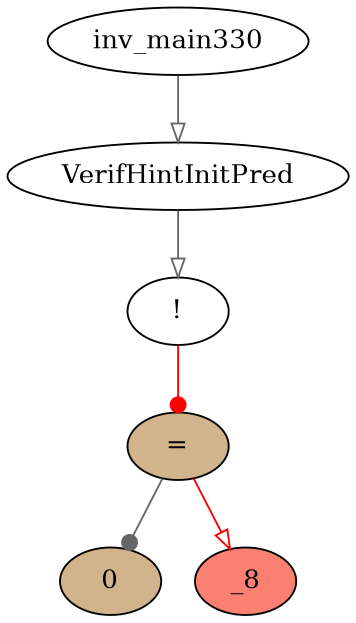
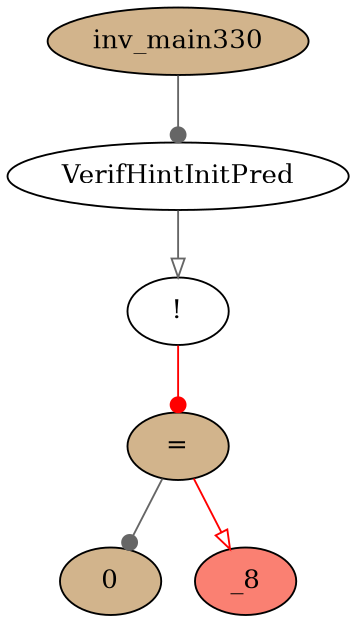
node "inv_main330": fillcolor white -> tan
edge "inv_main330" -> "VerifHintInitPred": arrowhead onormal -> dot
